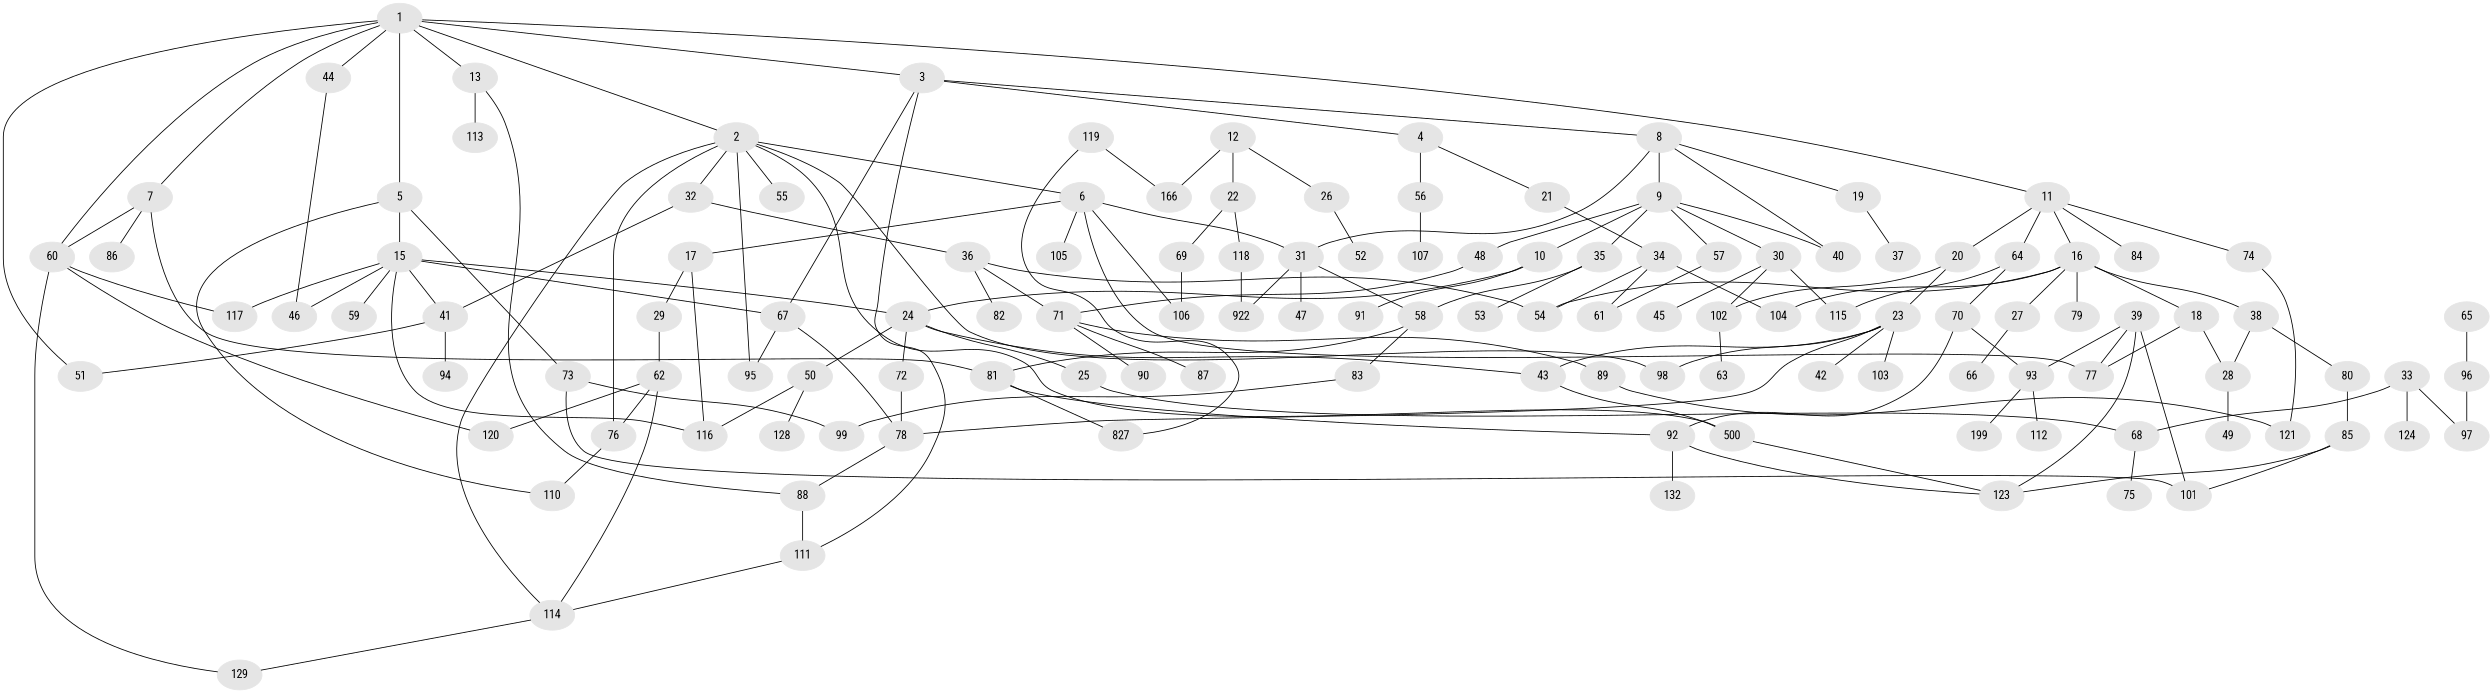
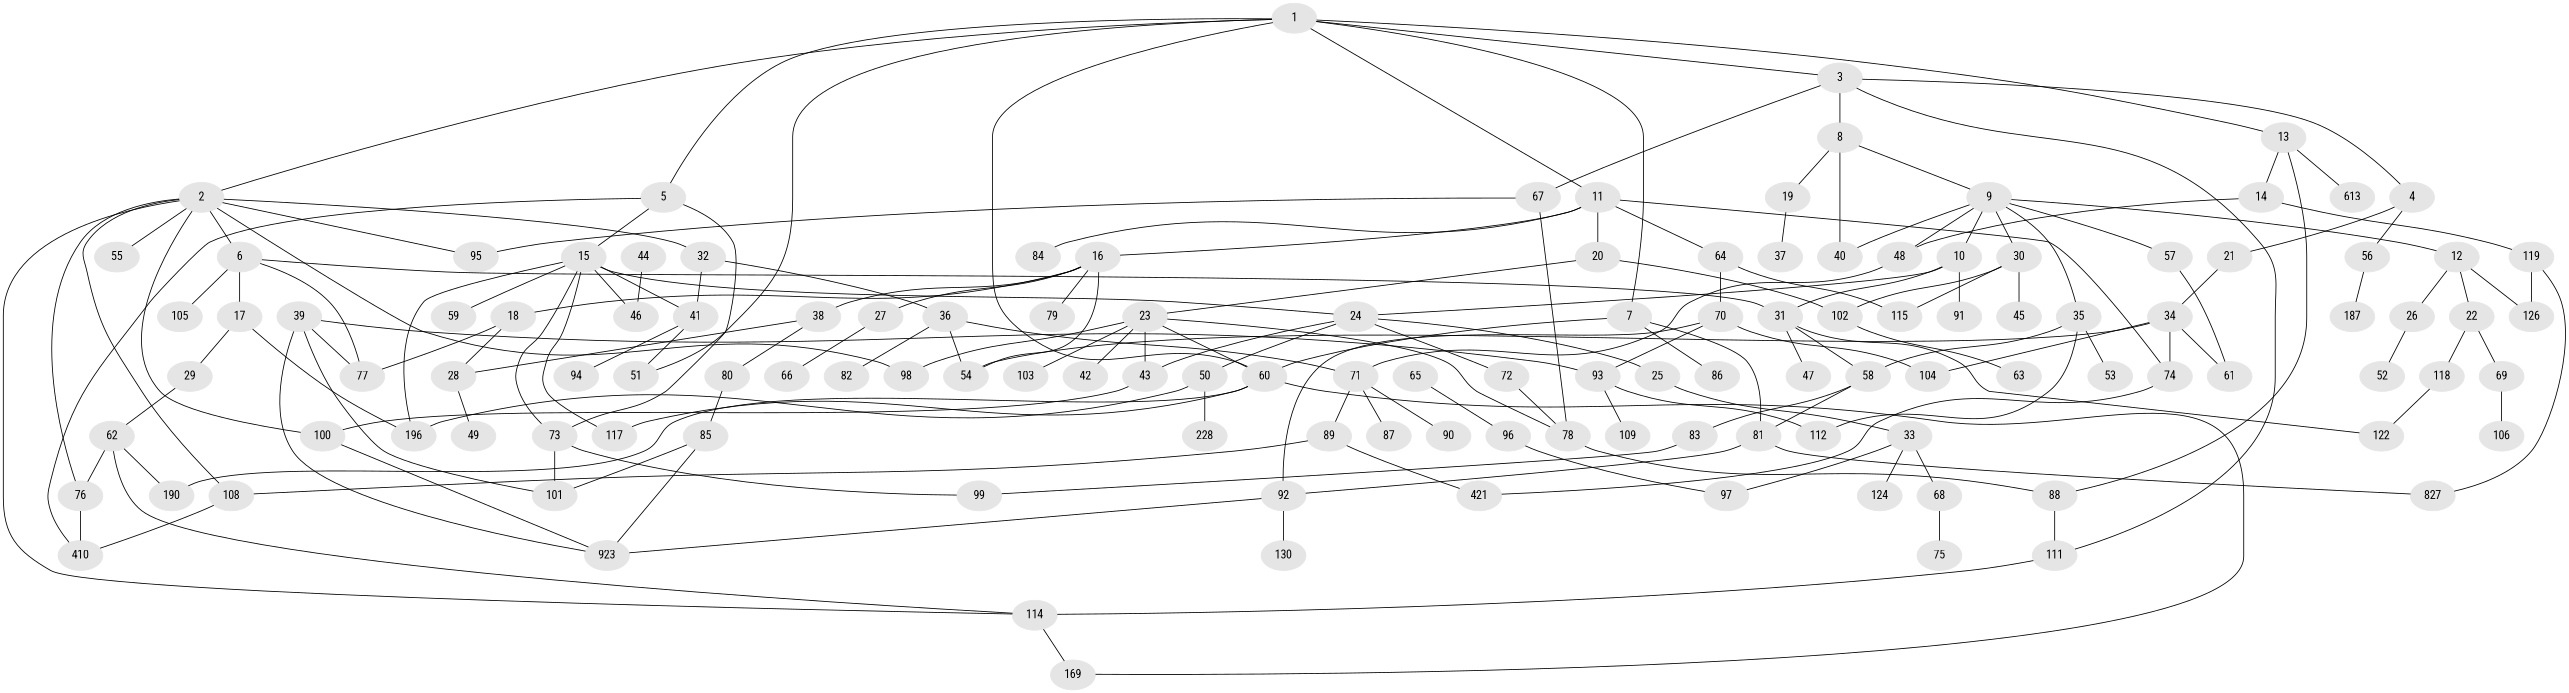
edge "1" -- "44": removed
node "113": label "113" -> "613"
node "166": label "166" -> "126"
node "14": added
edge "9" -- "12": added
edge "8" -- "31": now "10" -- "31"
edge "6" -- "106": removed
node "107": label "107" -> "187"
edge "15" -- "67": now "15" -- "73"
edge "16" -- "104": now "70" -- "104"
node "922": label "922" -> "122"
edge "23" -- "60": added
edge "34" -- "74": added
edge "25" -- "68": now "25" -- "33"
edge "35" -- "112": added
node "120": label "120" -> "190"
node "116": label "116" -> "196"
node "128": label "128" -> "228"
node "500": label "500" -> "100"
node "199": label "199" -> "109"
node "121": label "121" -> "421"
node "108": added
node "110": label "110" -> "410"
node "132": label "132" -> "130"
node "123": label "123" -> "923"
node "129": label "129" -> "169"
